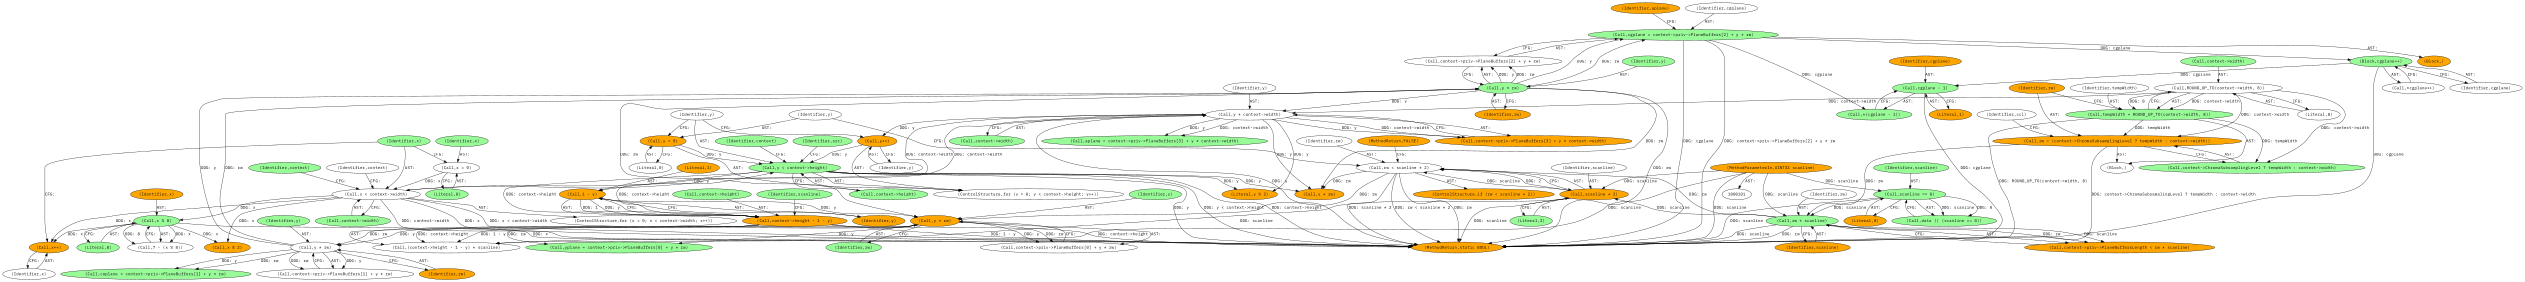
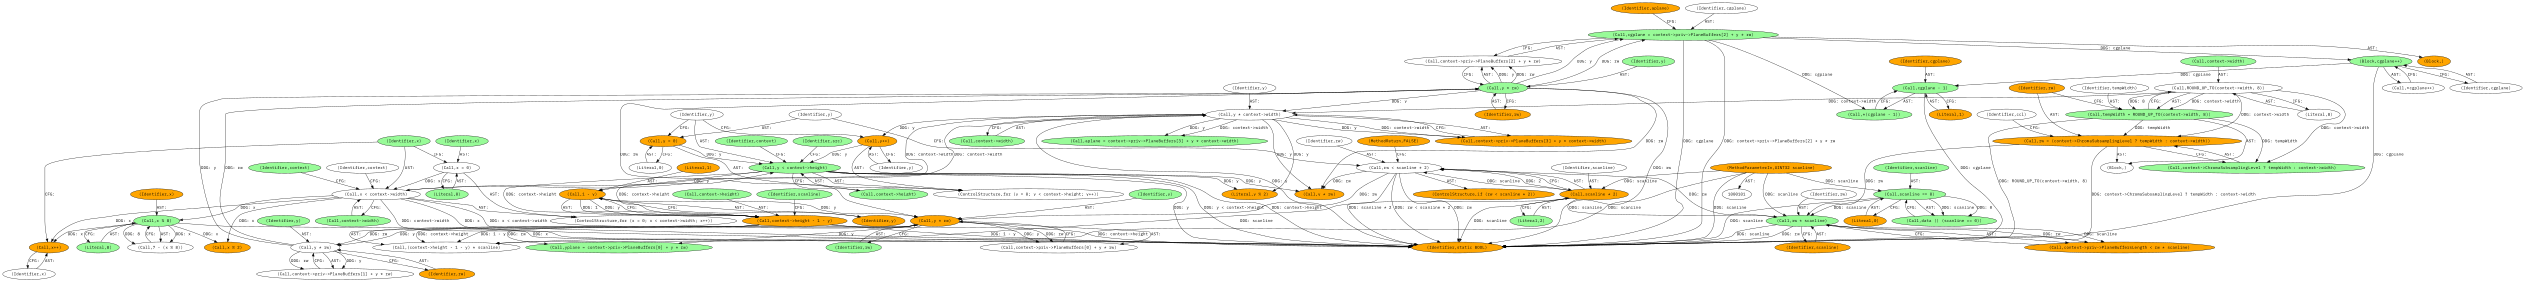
edge "(Call,x = 0)" -> "(ControlStructure,for (x = 0; x < context->width; x++))": added, label "AST:"
edge "(Call,rw * scanline)" -> "(Call,scanline * 2)": reversed
node "(MethodReturn,static BOOL)": label "(MethodReturn,static BOOL)" -> "(Identifier,static BOOL)"
node "(Call,coplane = context->priv->PlaneBuffers[1] + y * rw)": removed
